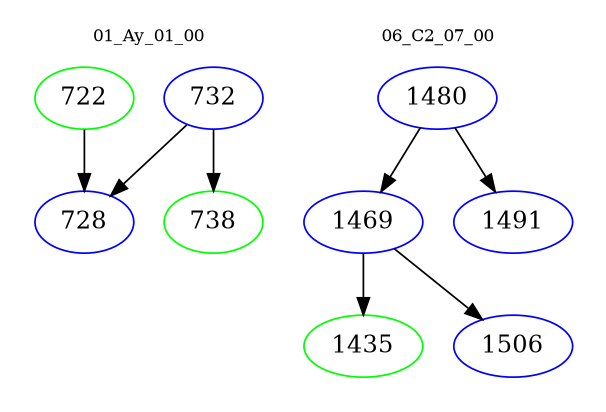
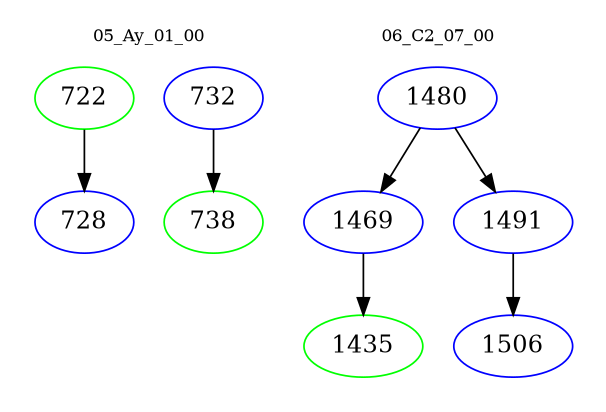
cluster "01_Ay_01_00": label "01_Ay_01_00" -> "05_Ay_01_00"
edge "732" -> "728": removed
edge "1469" -> "1506": now "1491" -> "1506"
